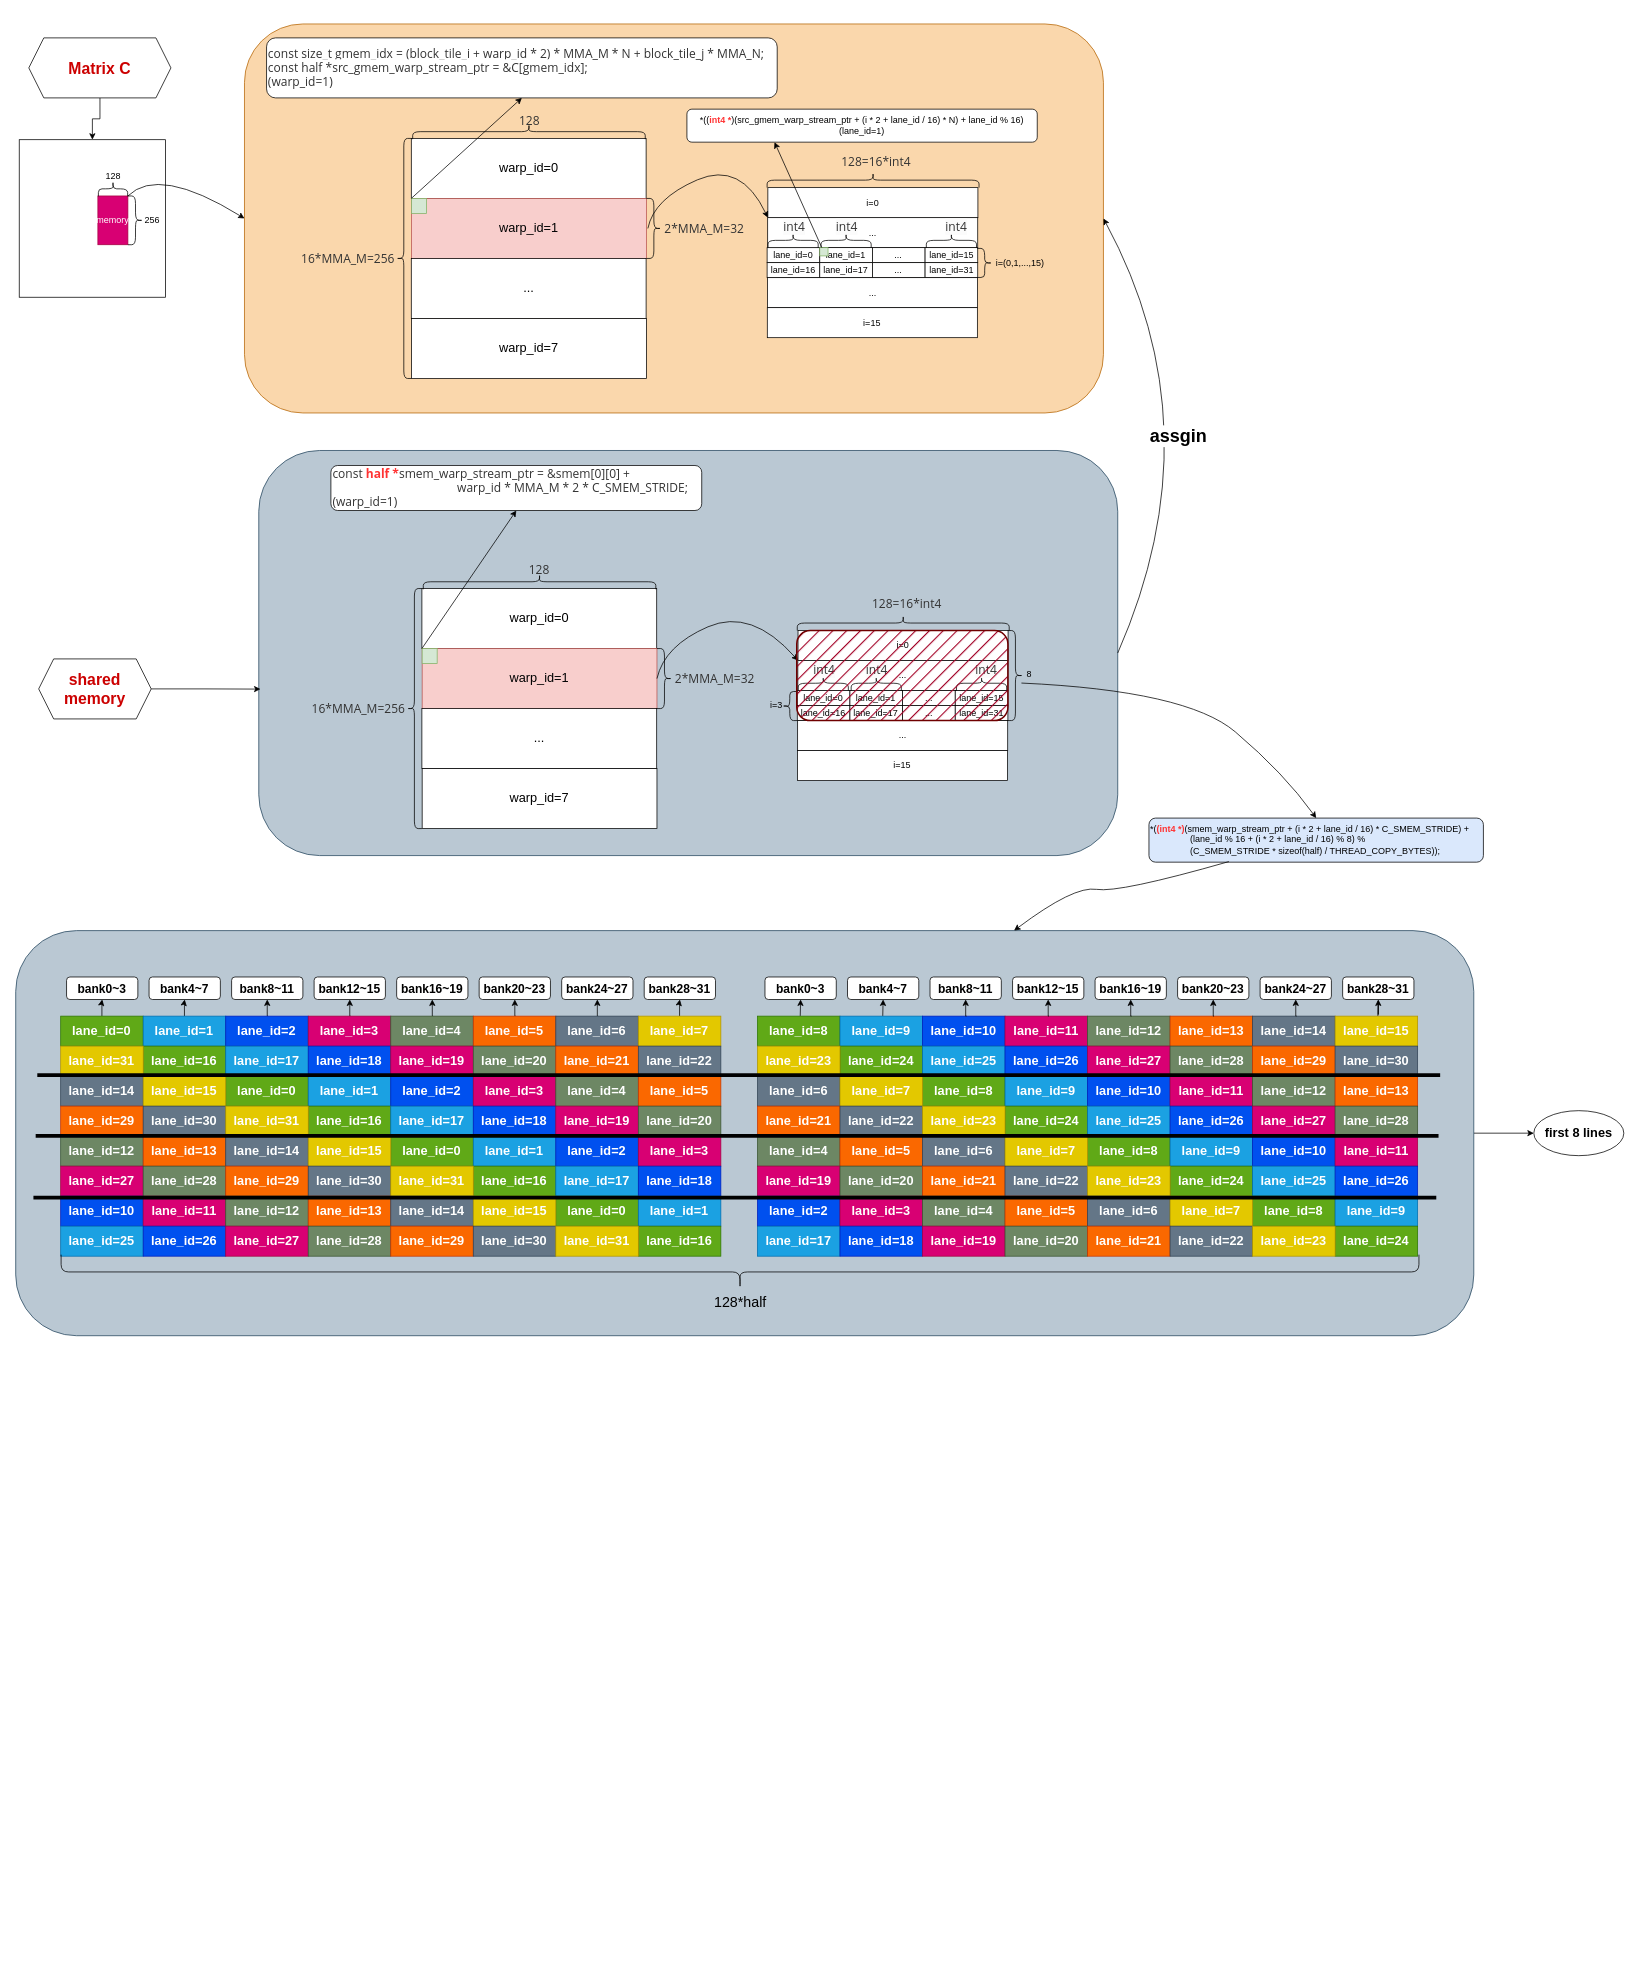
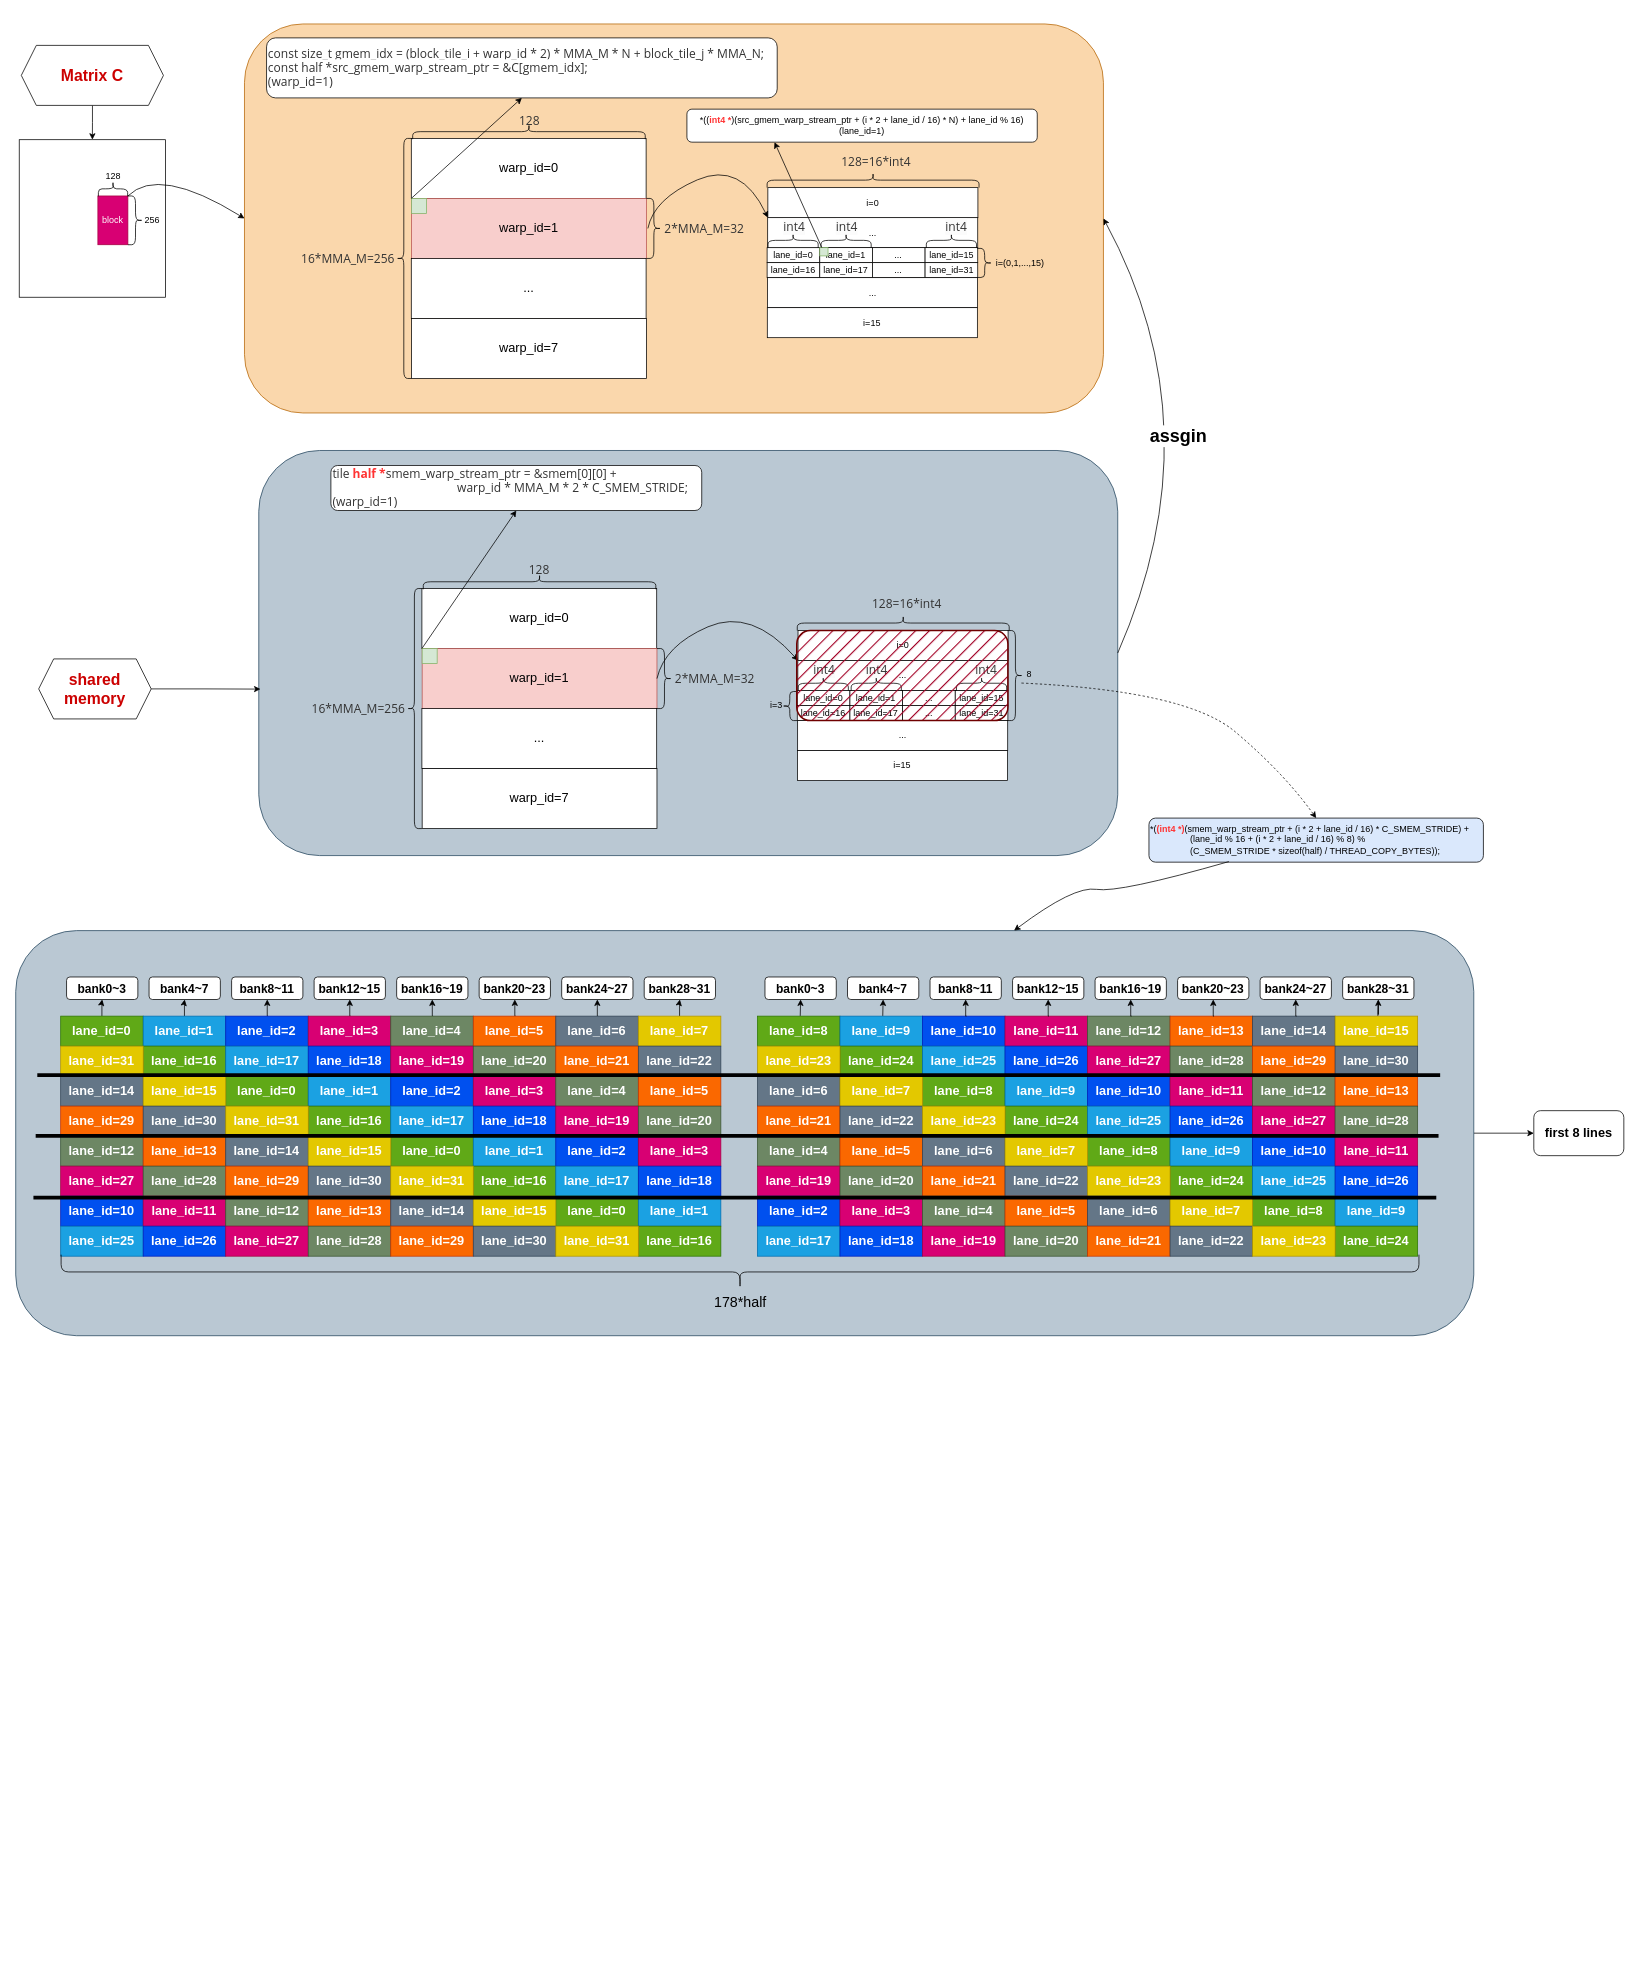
node "Matrix C": moved (100, 68) -> (92, 75)
node "memory": label "memory" -> "block"
node "const half *smem_warp_stream_ptr = &smem[0][0] + warp_id * MMA_M * 2 * C_SMEM_STRIDE; (warp_id=1)": label "const half *smem_warp_stream_ptr = &smem[0][0] + warp_id * MMA_M * 2 * C_SMEM_STRIDE; (warp_id=1)" -> "tile half *smem_warp_stream_ptr = &smem[0][0] + warp_id * MMA_M * 2 * C_SMEM_STRIDE; (warp_id=1)"
edge "8" -> "*((int4 *)(smem_warp_stream_ptr + (i * 2 + lane_id / 16) * C_SMEM_STRIDE) + (lane_id % 16 + (i * 2 + lane_id / 16) % 8) % (C_SMEM_STRIDE * sizeof(half) / THREAD_COPY_BYTES));": style solid -> dashed
node "first 8 lines": shape ellipse -> rounded rectangle
node "128*half": label "128*half" -> "178*half"
